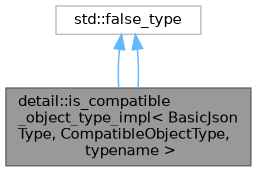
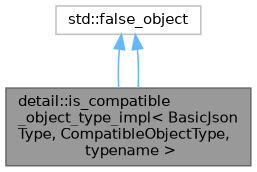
node "std::false_type": label "std::false_type" -> "std::false_object"
